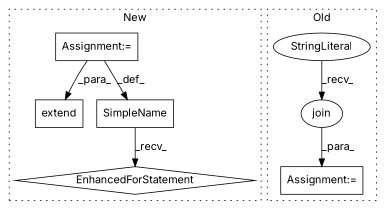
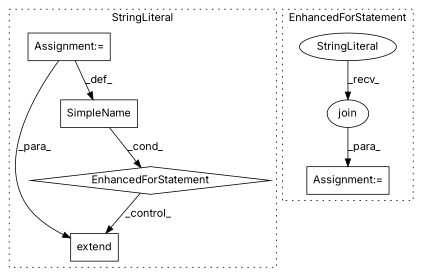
cluster "New": label "New" -> "StringLiteral"
cluster "Old": label "Old" -> "EnhancedForStatement"
edge "SimpleName" -> "EnhancedForStatement": label "_recv_" -> "_cond_"
edge "EnhancedForStatement" -> "extend": added, label "_control_"
